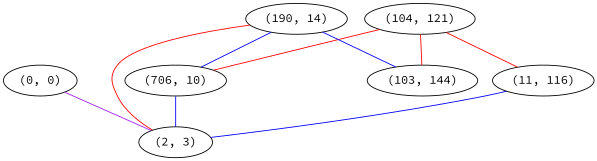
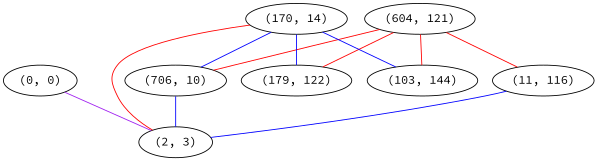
node "(190, 14)": label "(190, 14)" -> "(170, 14)"
node "(104, 121)": label "(104, 121)" -> "(604, 121)"
node "(179, 122)": added
